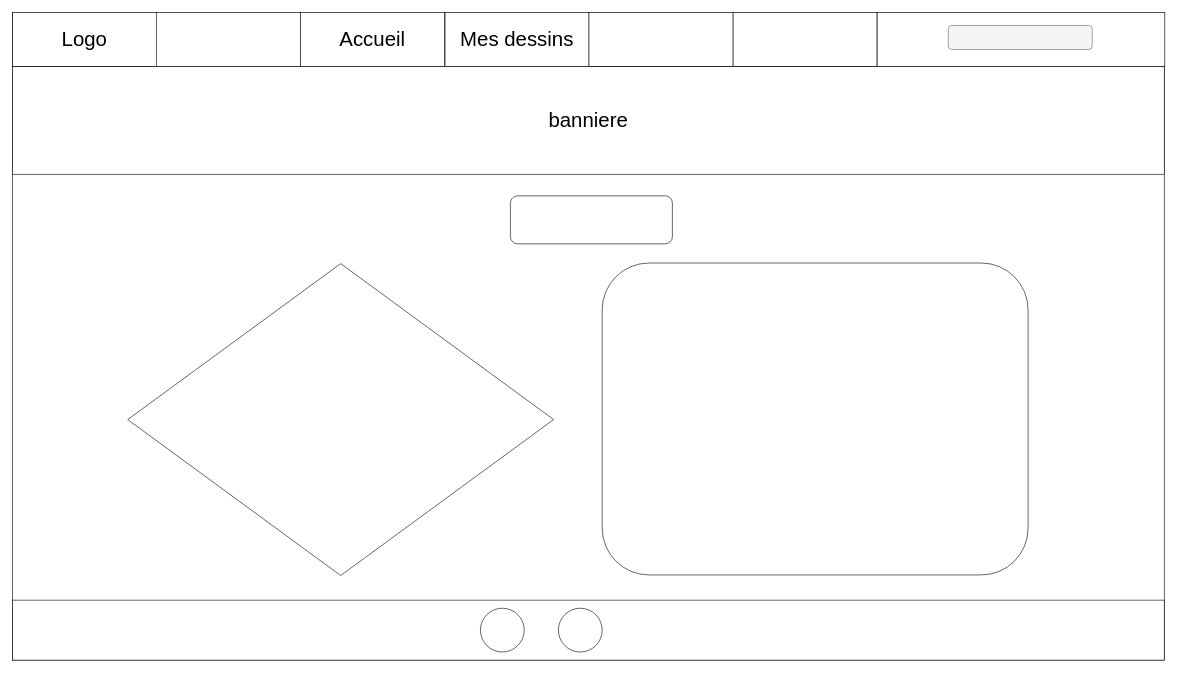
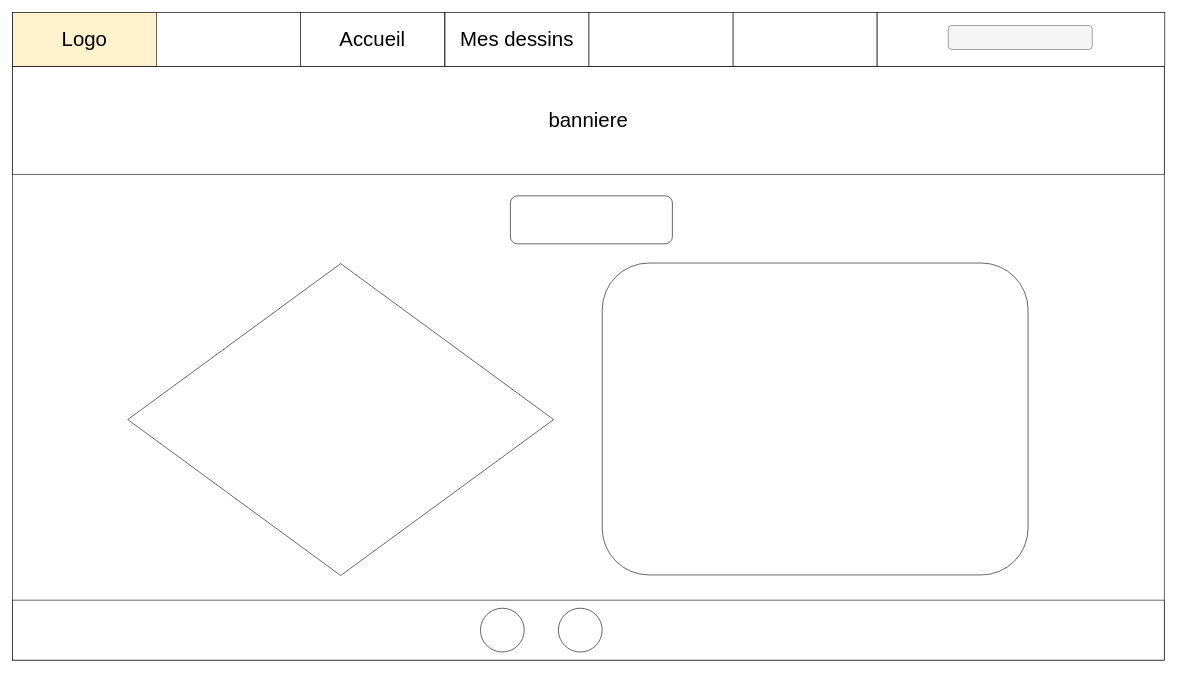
node "Logo": fillcolor #ffffff -> #fff2cc
